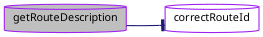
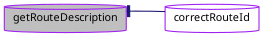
edge "getRouteDescription" -> "correctRouteId": reversed
